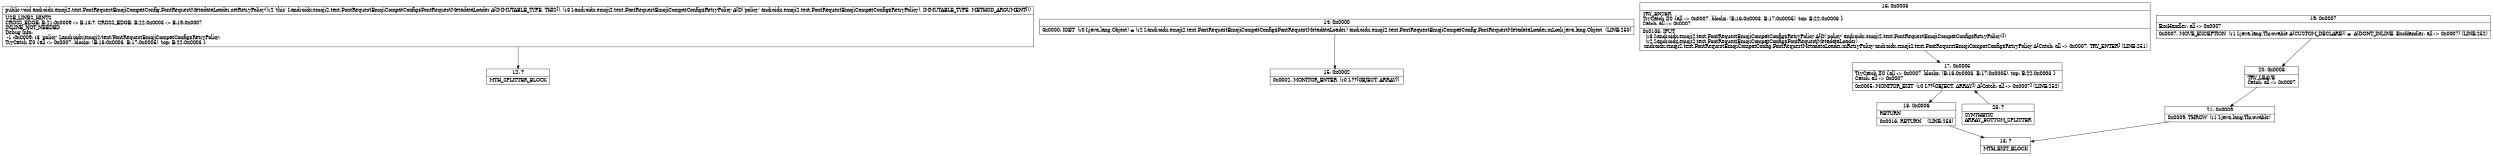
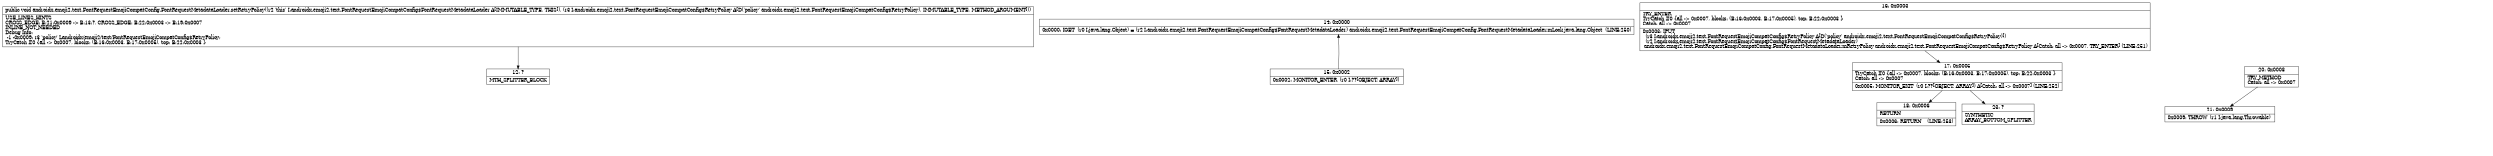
node "19: 0x0007": removed
node "16: 0x0003": text "0x0103: IPUT" -> "0x0003: IPUT"
edge "14: 0x0000" -> "15: 0x0002": reversed
node "20: 0x0008": text "TRY_LEAVE" -> "TRY_METHOD"
edge "23: ?" -> "17: 0x0005": reversed
node "18: 0x0006": text "0x0016: RETURN    (LINE:253)" -> "0x0006: RETURN    (LINE:253)"
node "13: ?": removed
